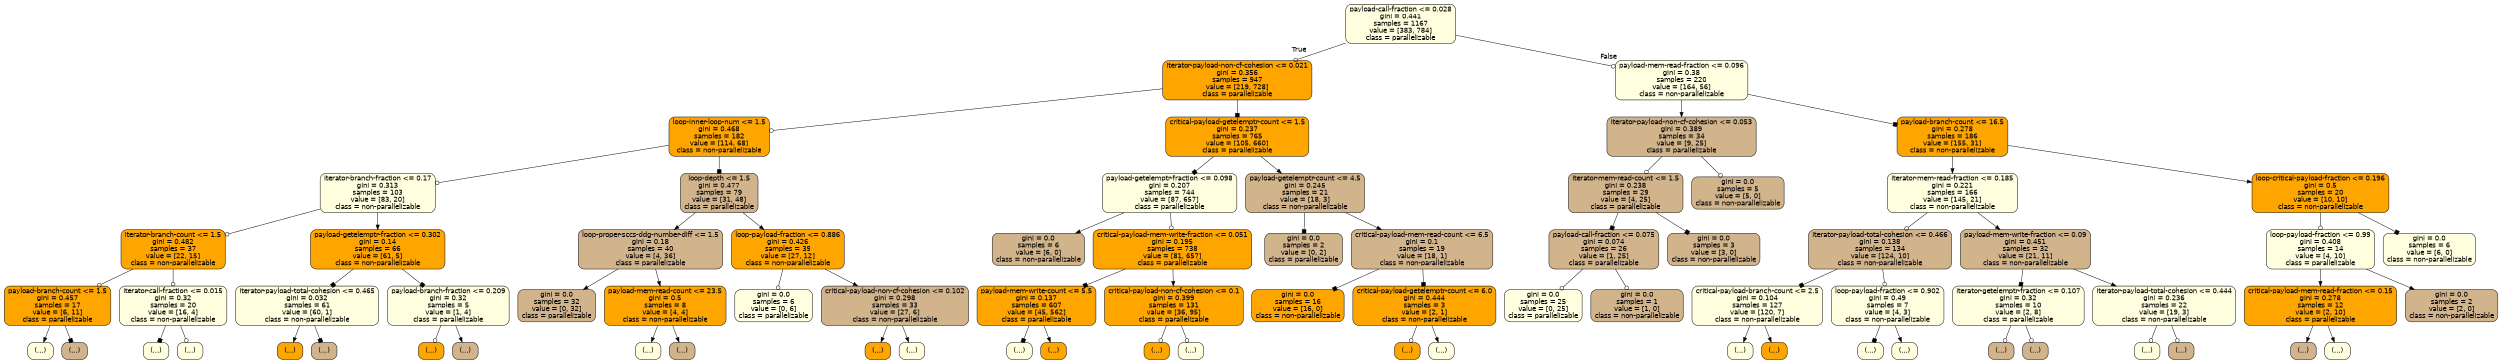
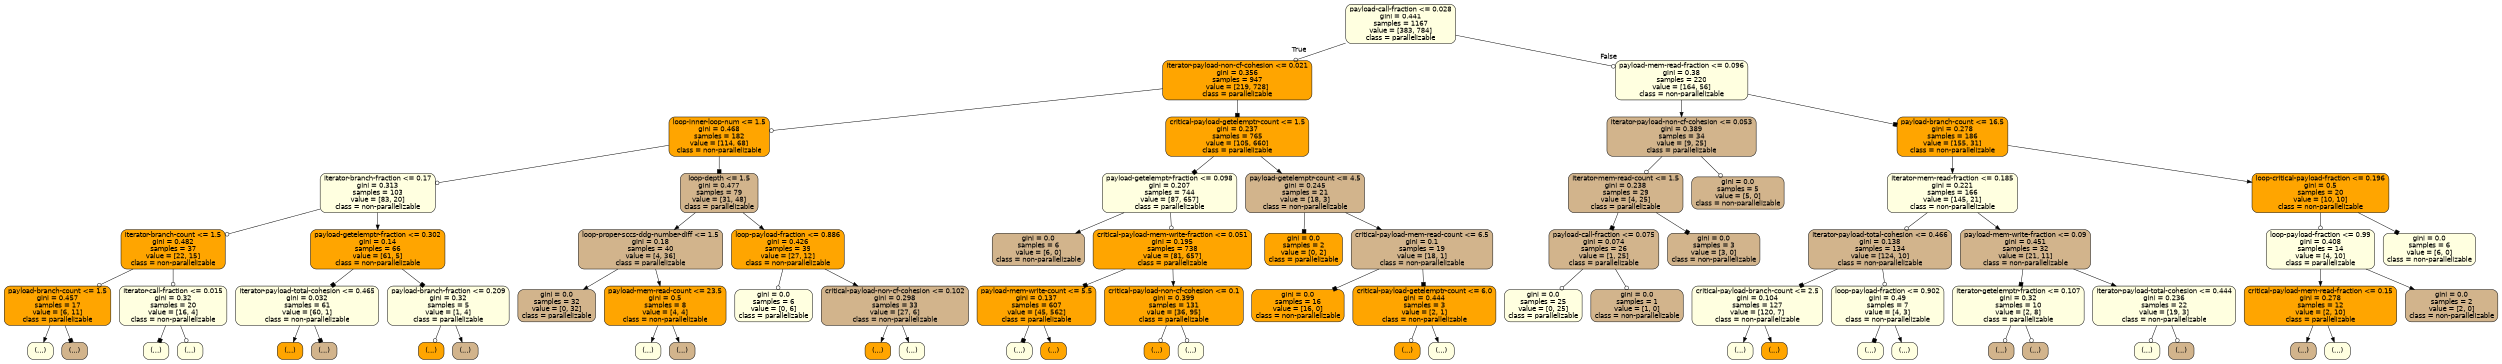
node "gini = 0.0 samples = 2 value = [0, 2] class = parallelizable": fillcolor tan -> orange
